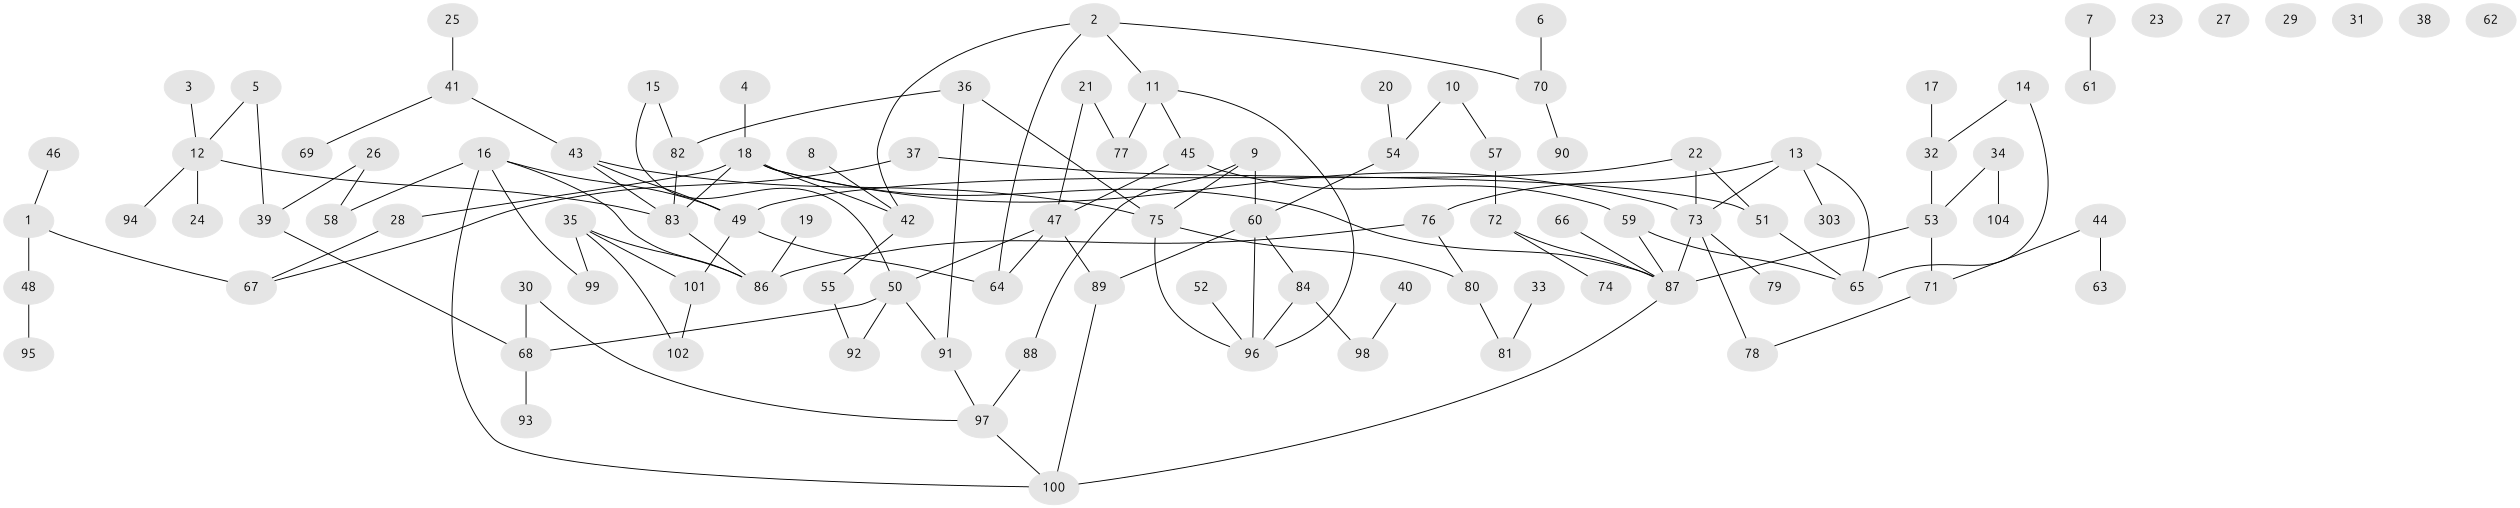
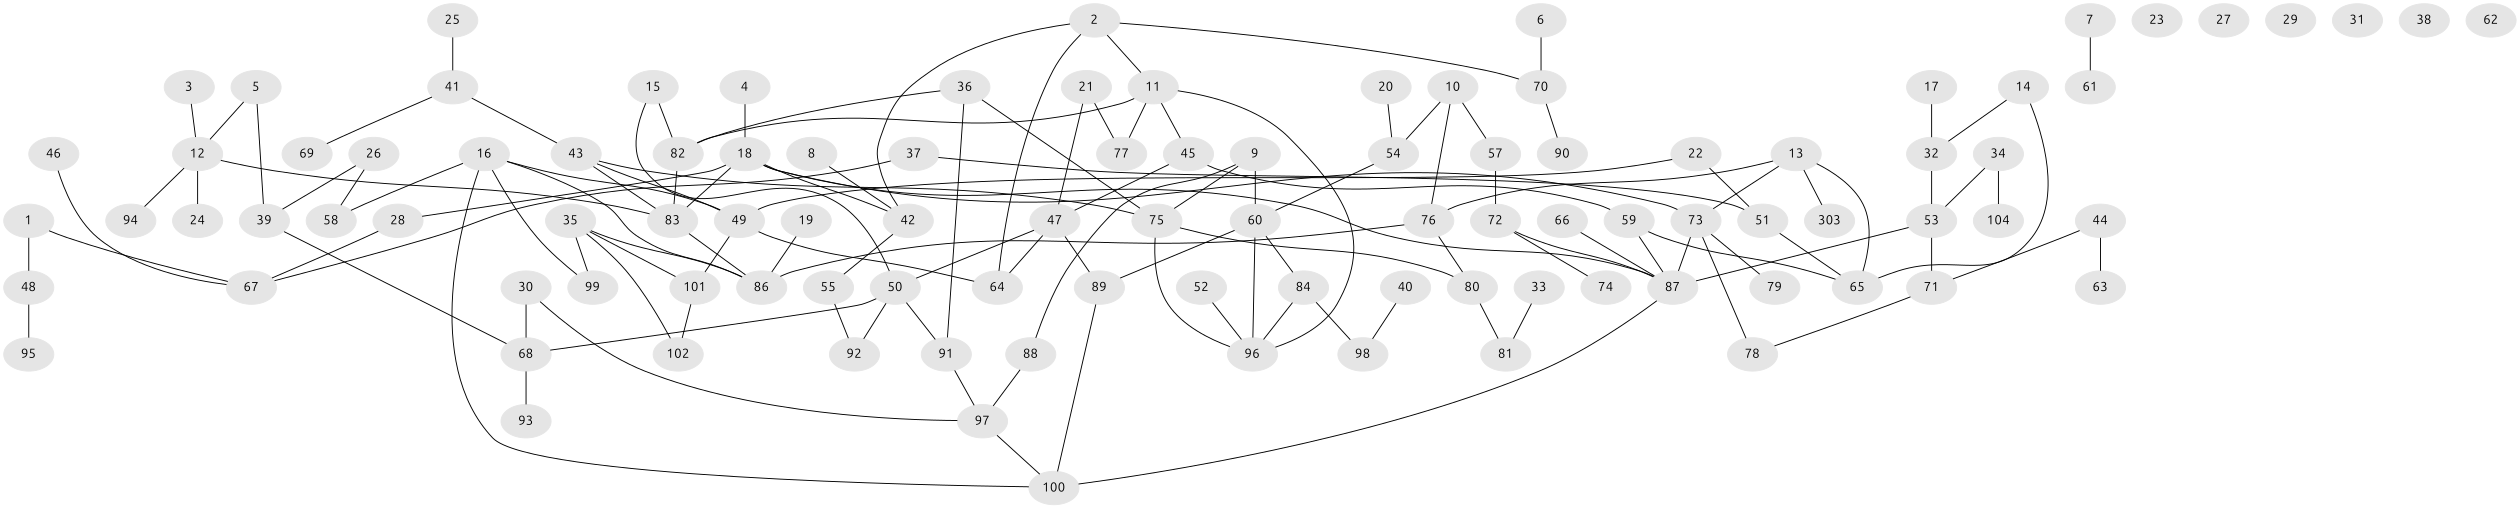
edge "11" -- "82": added
edge "10" -- "76": added
edge "46" -- "1": now "46" -- "67"
edge "22" -- "73": removed
